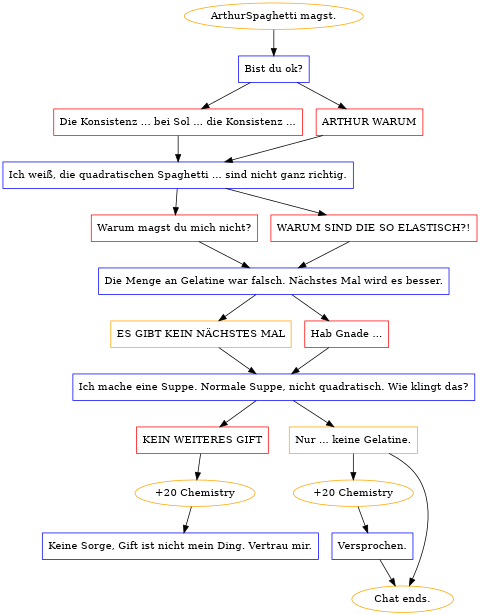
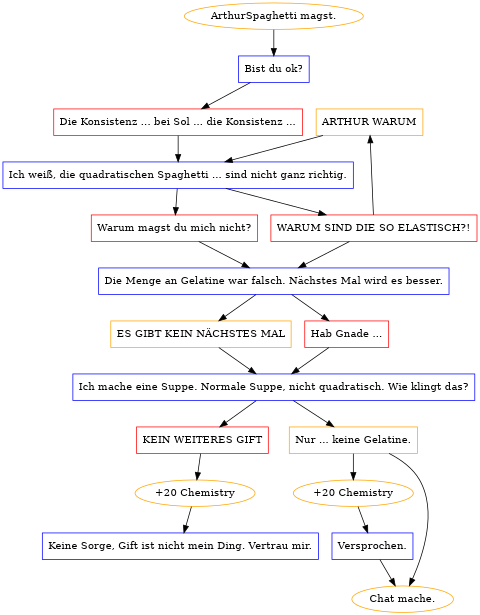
edge "Bist du ok?" -> "ARTHUR WARUM": now "WARUM SIND DIE SO ELASTISCH?!" -> "ARTHUR WARUM"
node "ARTHUR WARUM": color red -> orange
node "Chat ends.": label "Chat ends." -> "Chat mache."
